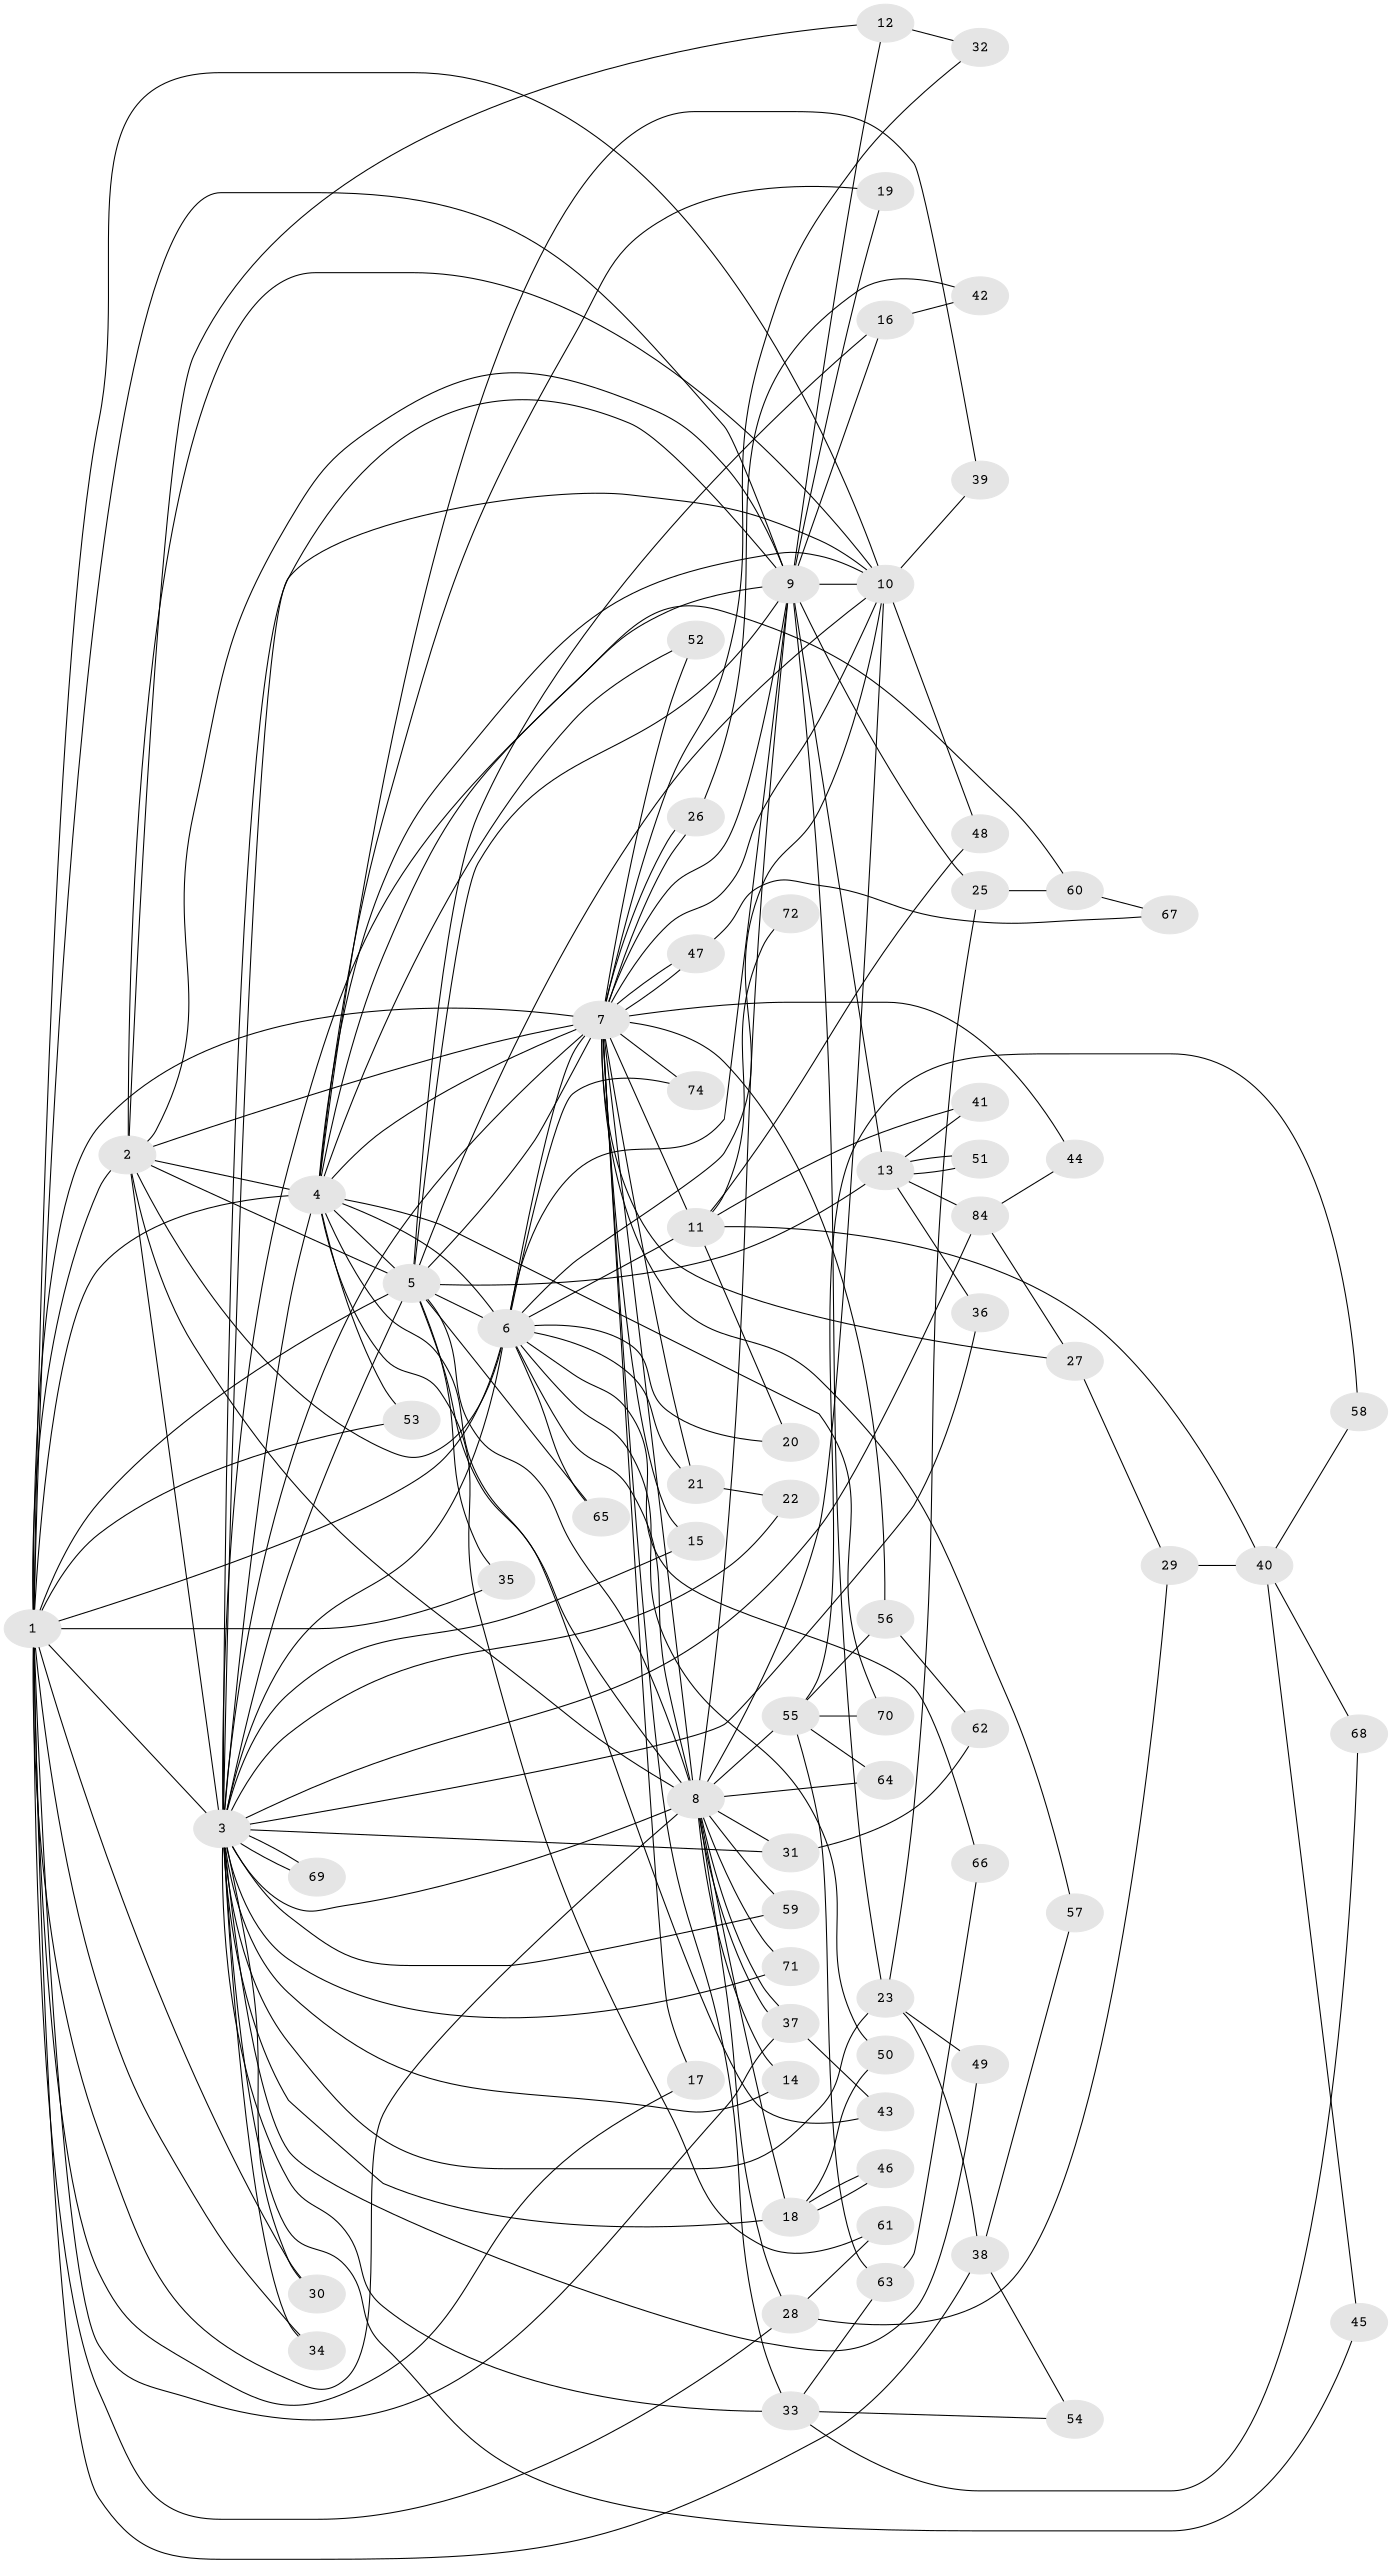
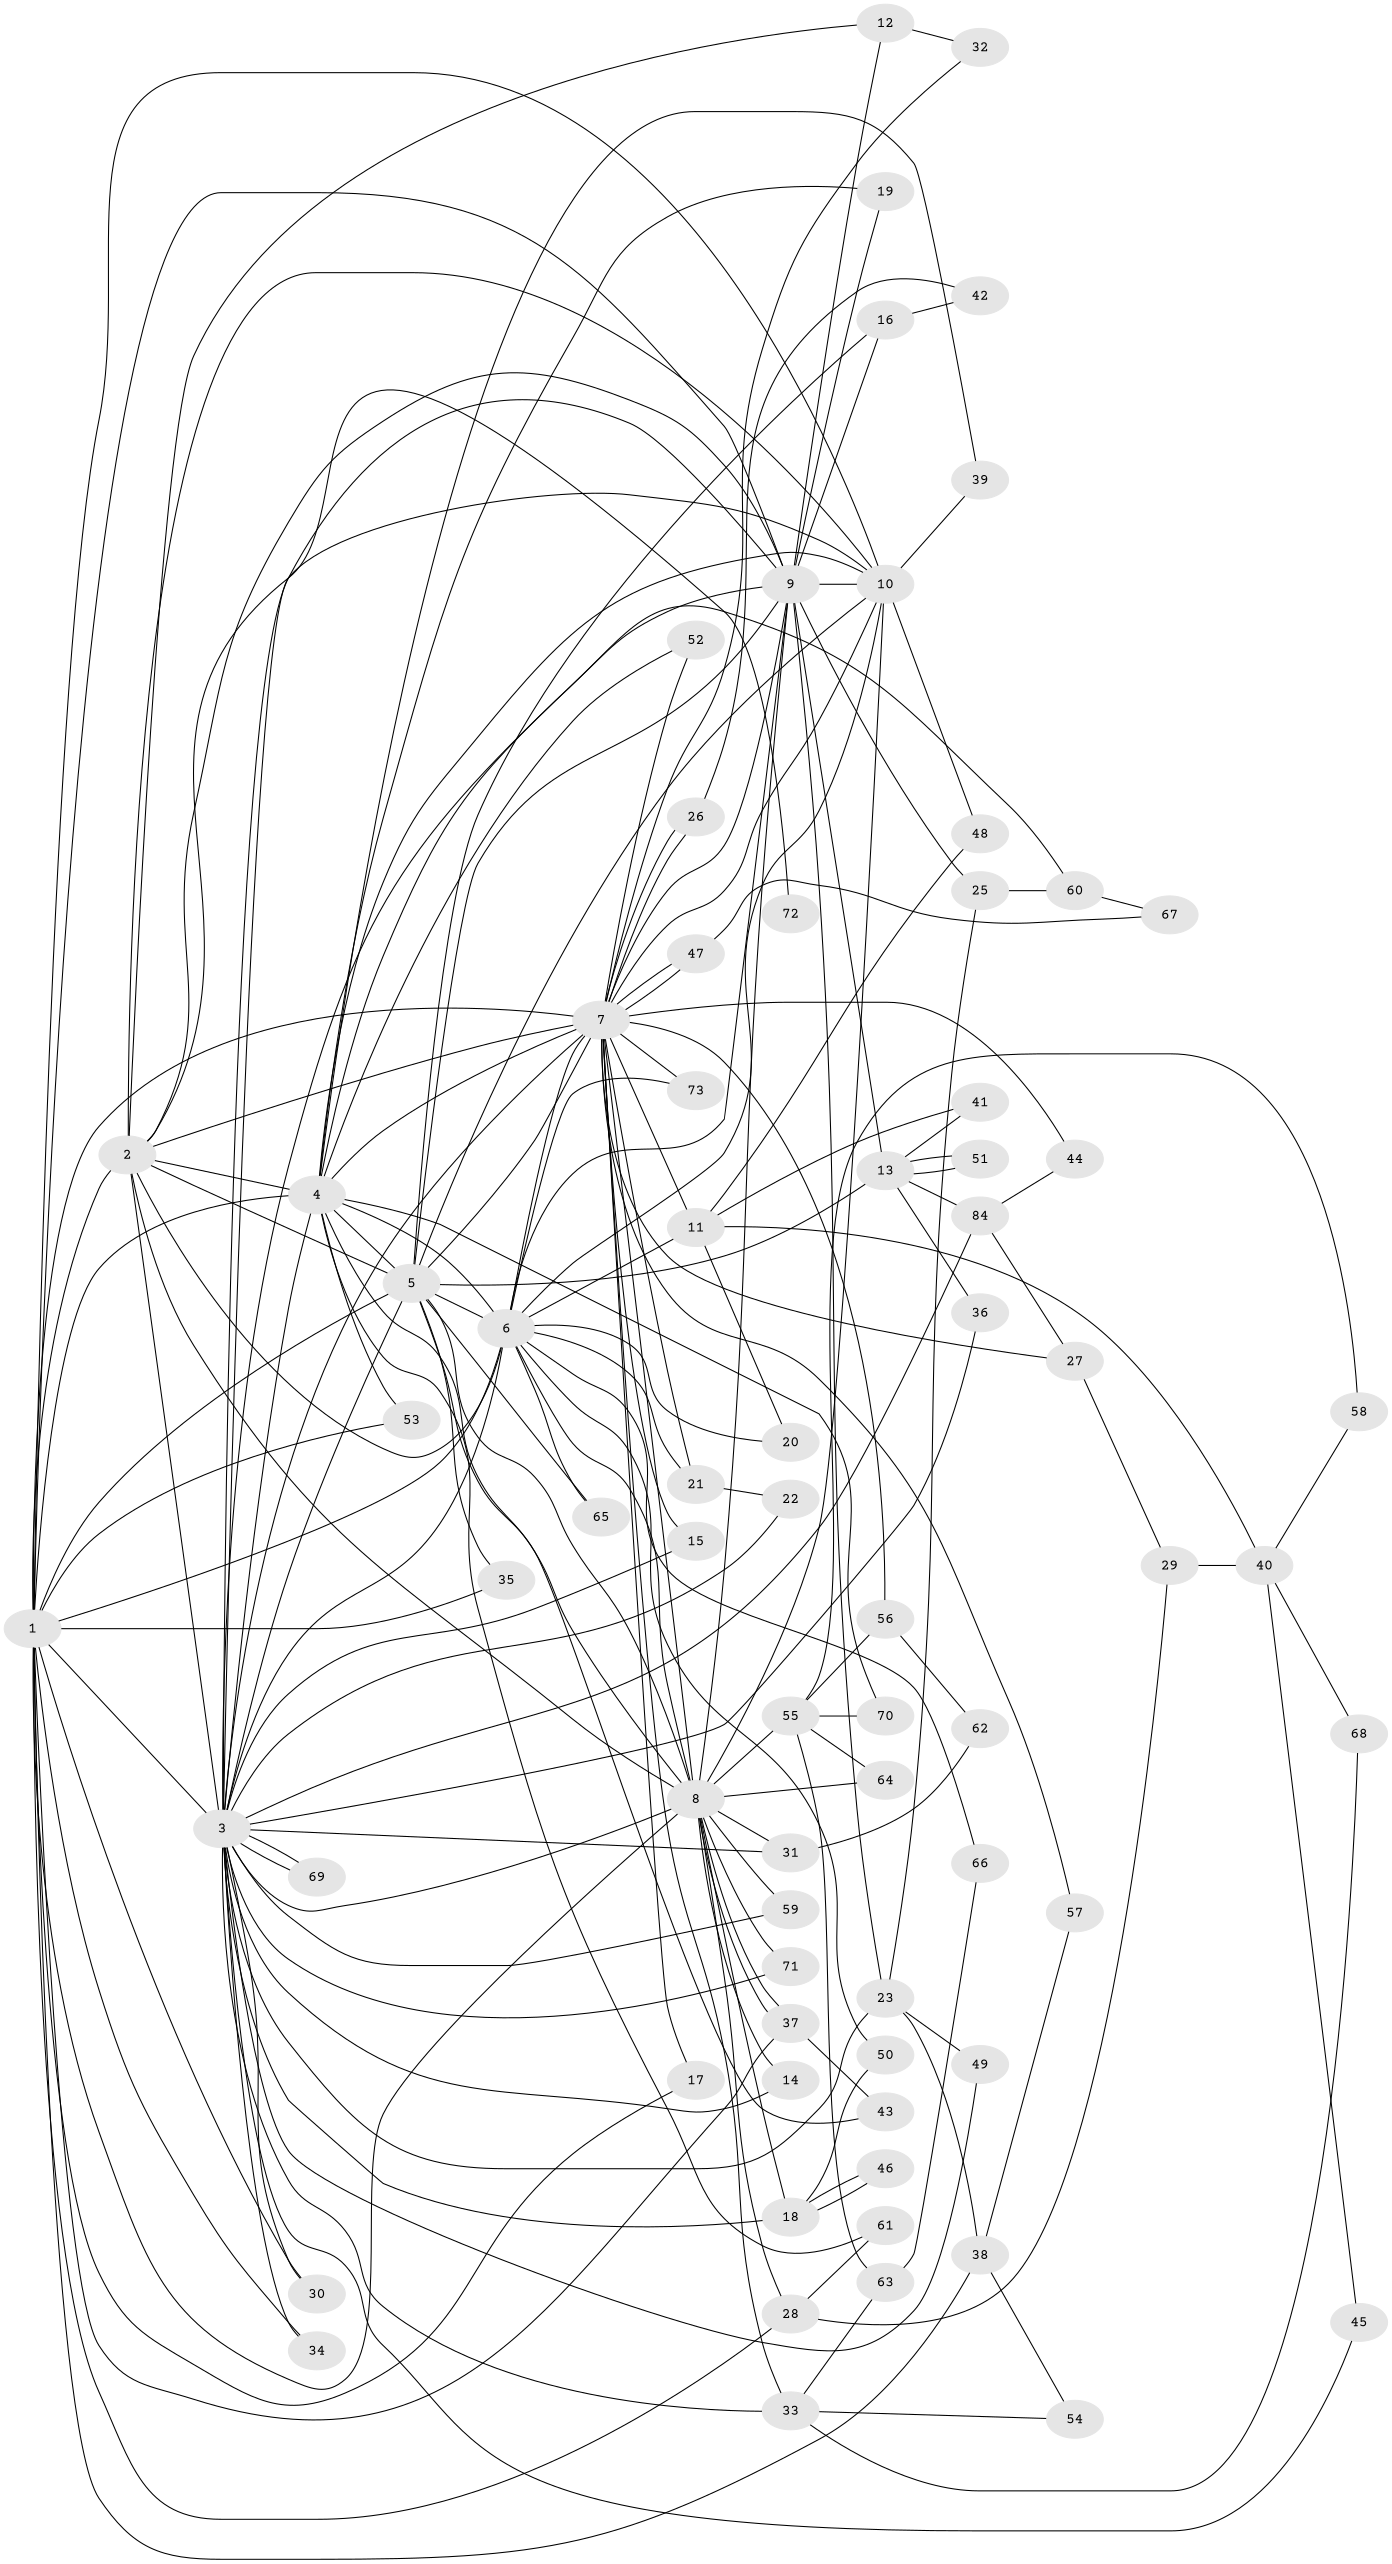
edge "72" -- "11": now "72" -- "2"
node "74": label "74" -> "73"
